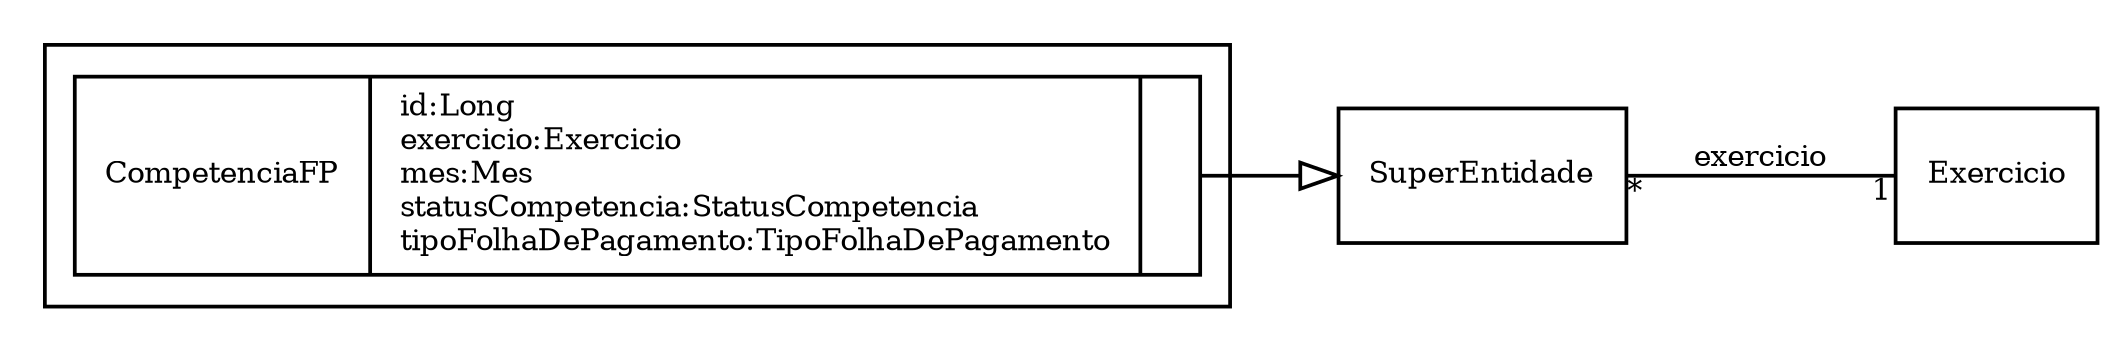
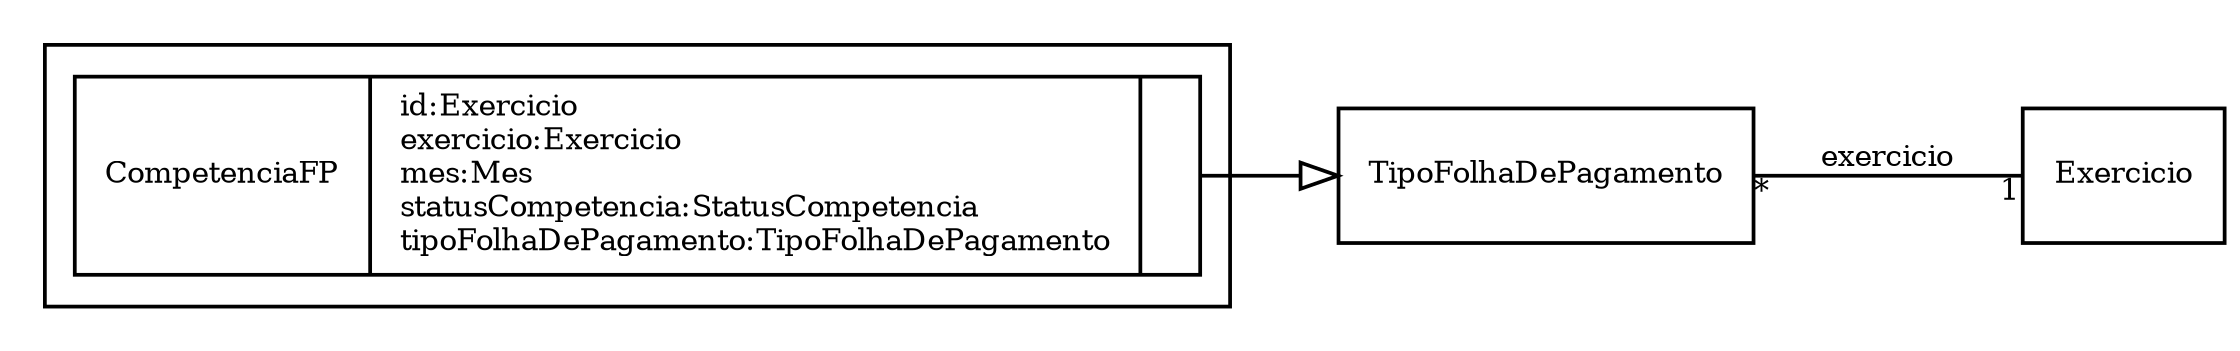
node "CompetenciaFP": text "id:Long" -> "id:Exercicio"
node "SuperEntidade": label "SuperEntidade" -> "TipoFolhaDePagamento"
